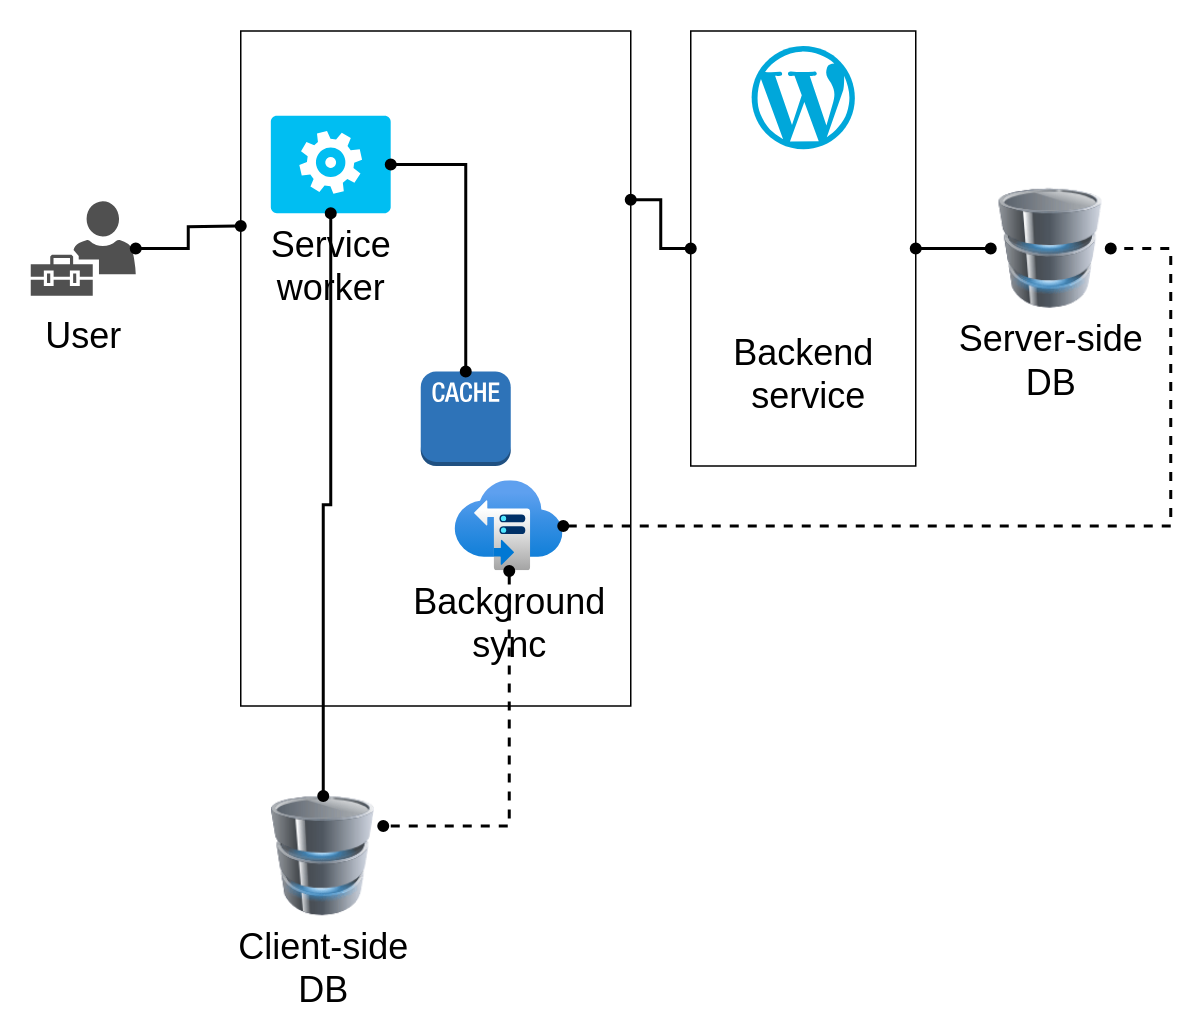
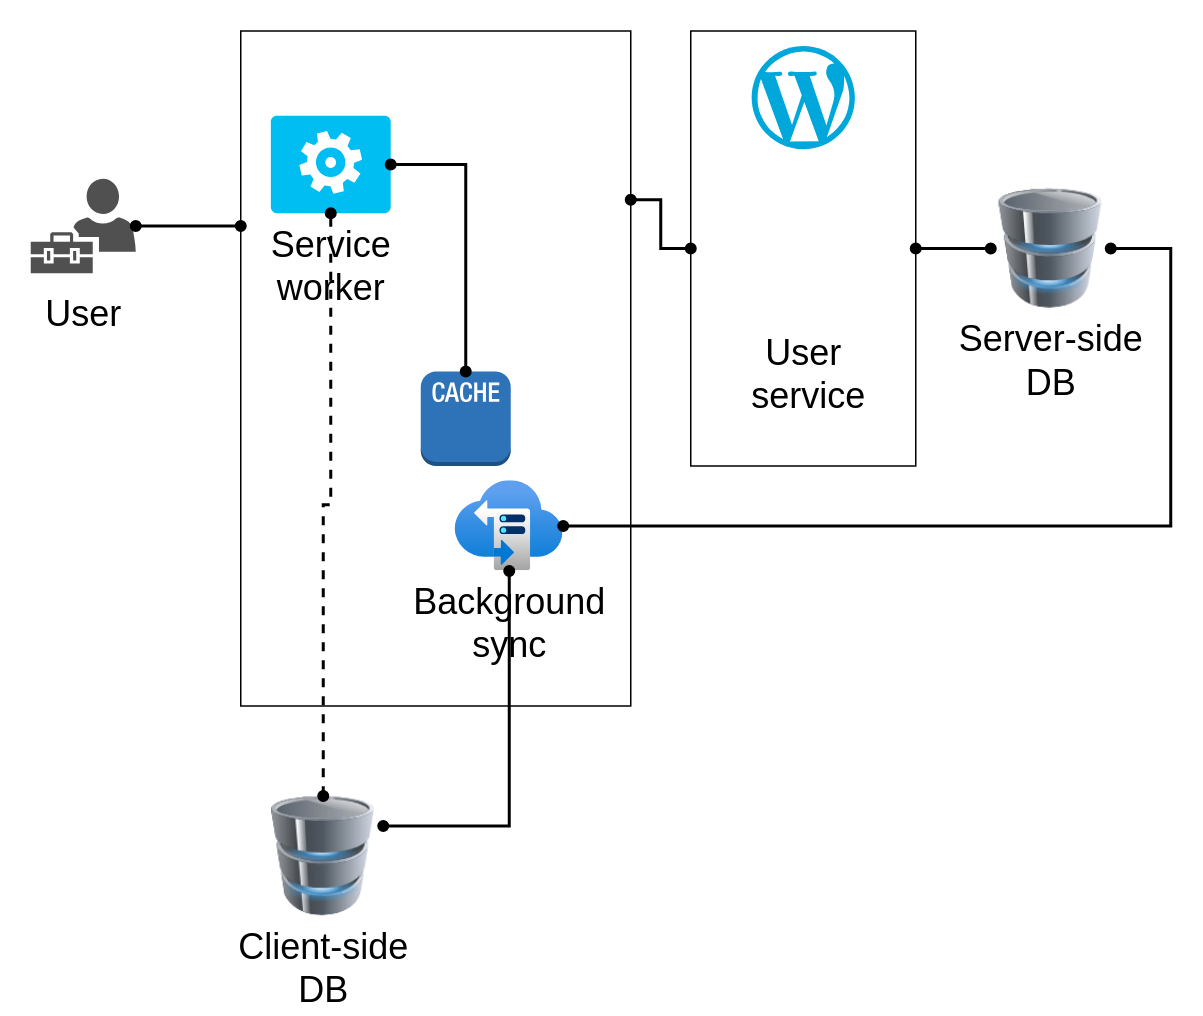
node "User": moved (83, 248) -> (83, 226)
node "Backend service": label "Backend service" -> "User service"
edge "Service worker" -- "Client-side DB": style solid -> dashed
edge "Server-side DB" -- "Background sync": style dashed -> solid
edge "Background sync" -- "Client-side DB": style dashed -> solid
